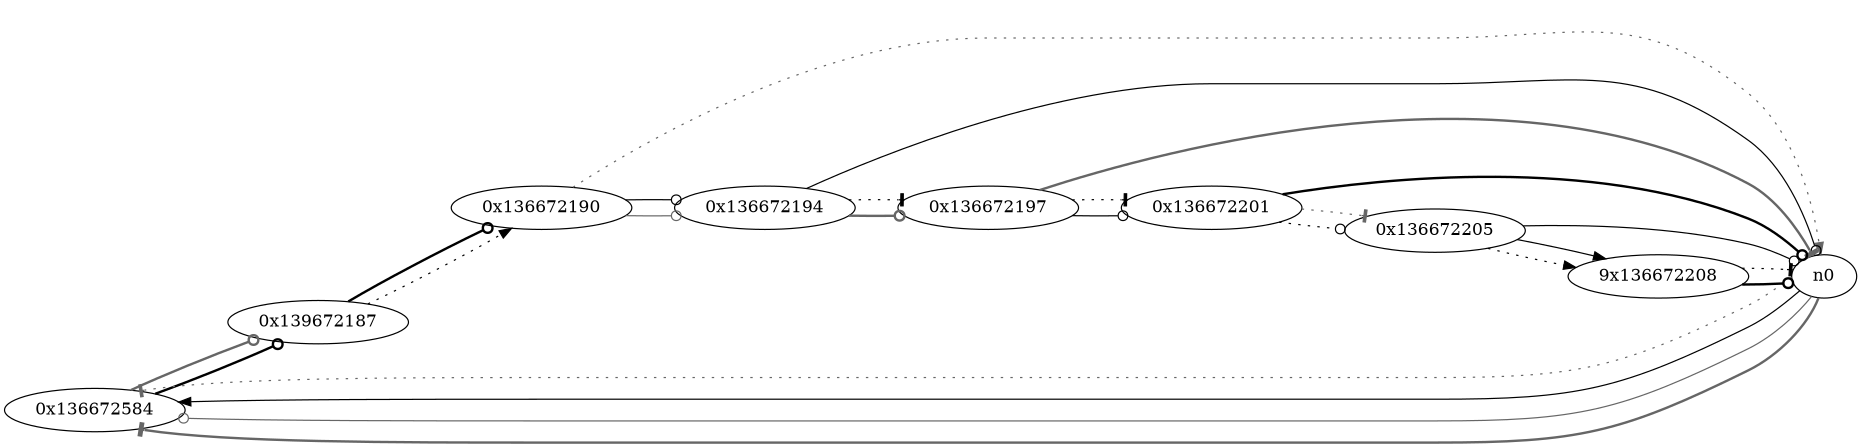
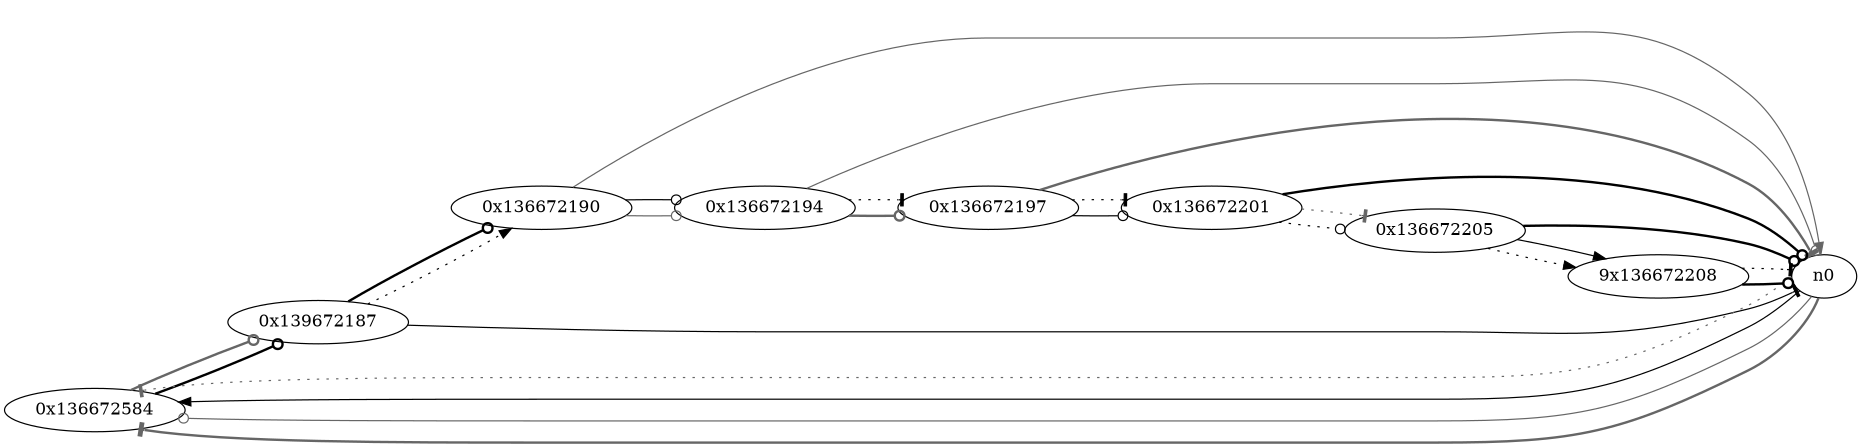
edge "0x136672190" -> "n0": style dotted -> solid
edge "0x136672194" -> "n0": color black -> gray40
edge "0x136672205" -> "n0": style solid -> bold
edge "0x139672187" -> "n0": added
